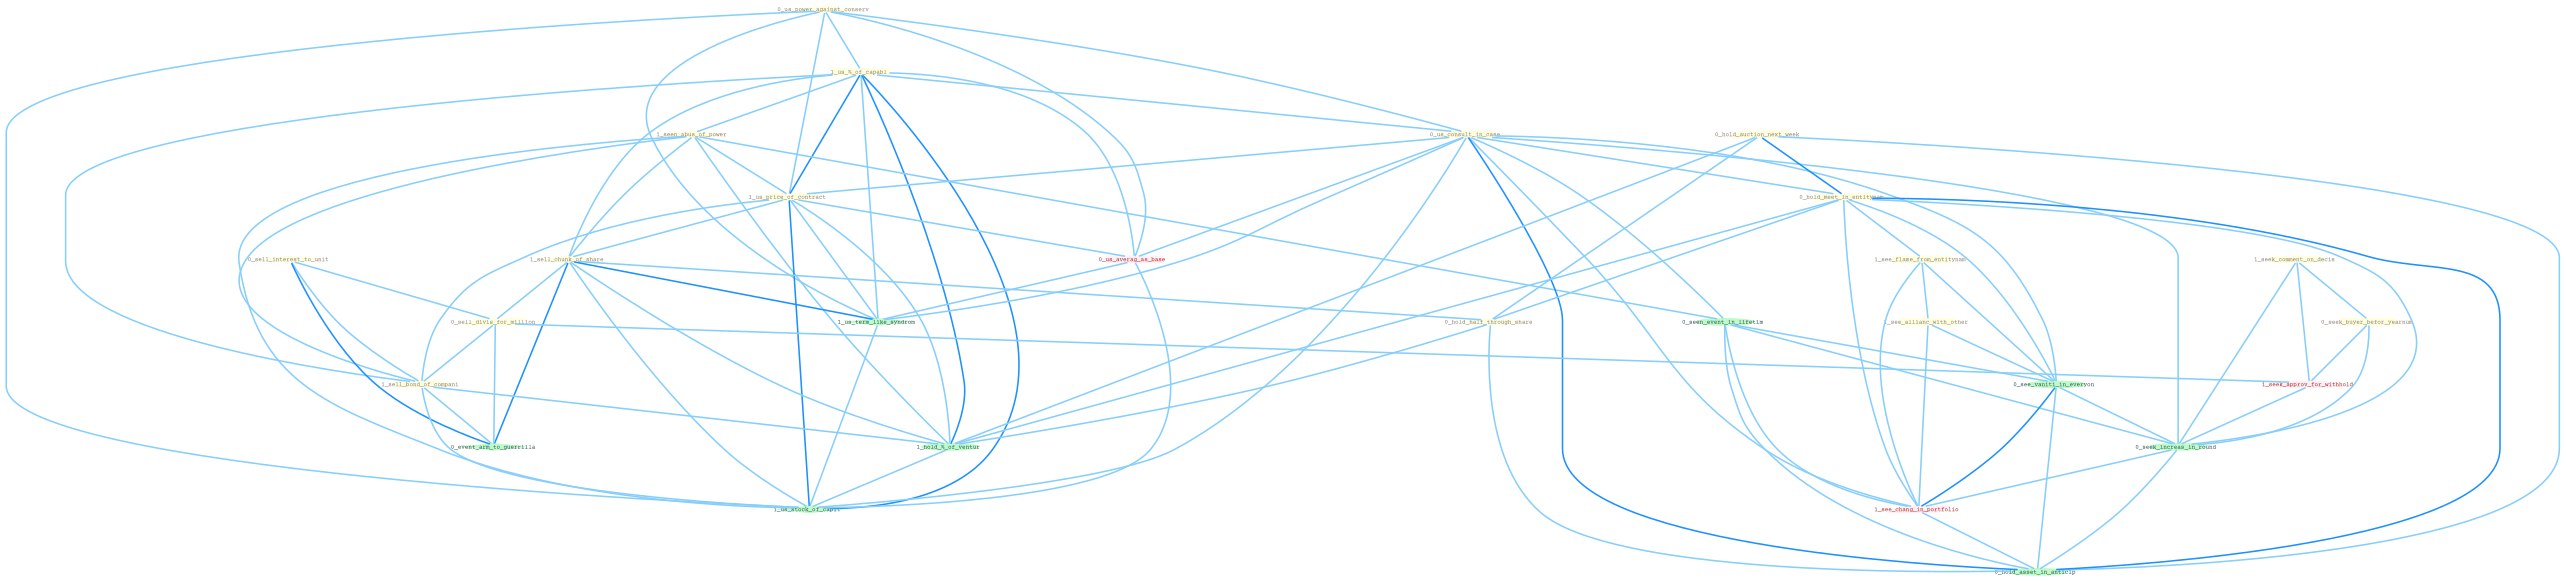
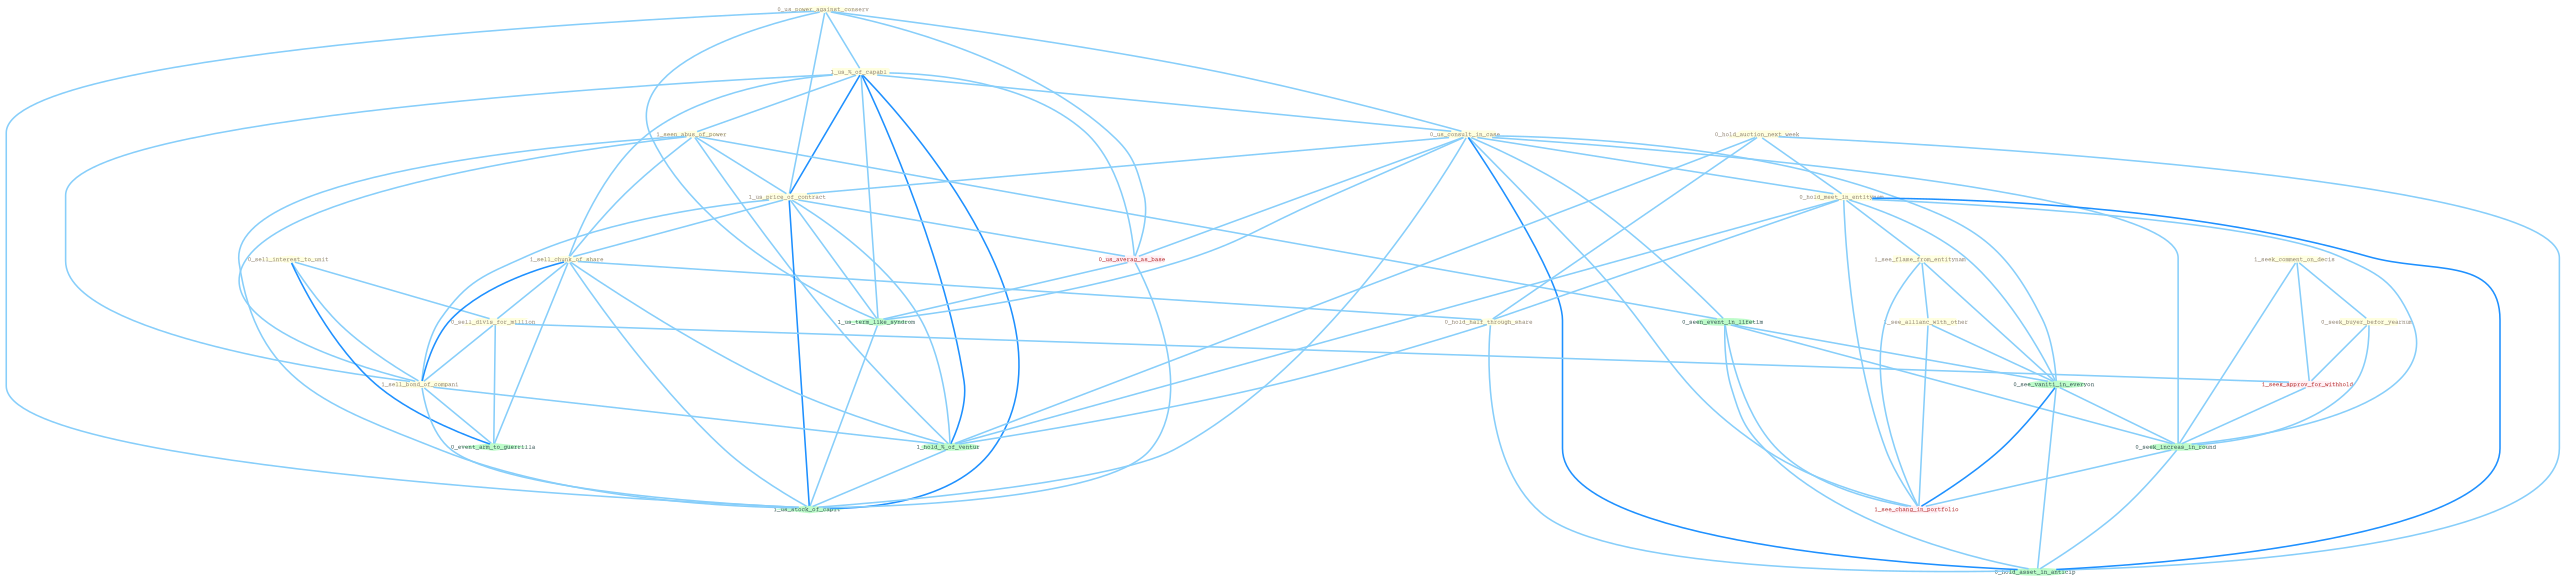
edge "0_hold_auction_next_week" -- "0_hold_meet_in_entitynam": color #1e90ff -> #87cefa
edge "1_sell_chunk_of_share" -- "1_us_term_like_syndrom": now "1_sell_chunk_of_share" -- "1_sell_bond_of_compani"
edge "1_sell_chunk_of_share" -- "0_event_arm_to_guerrilla": color #1e90ff -> #87cefa
edge "1_see_chang_in_portfolio" -- "0_hold_asset_in_anticip": removed
